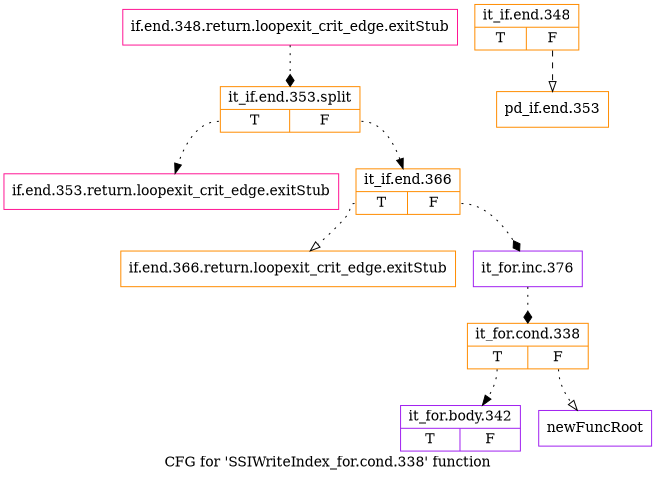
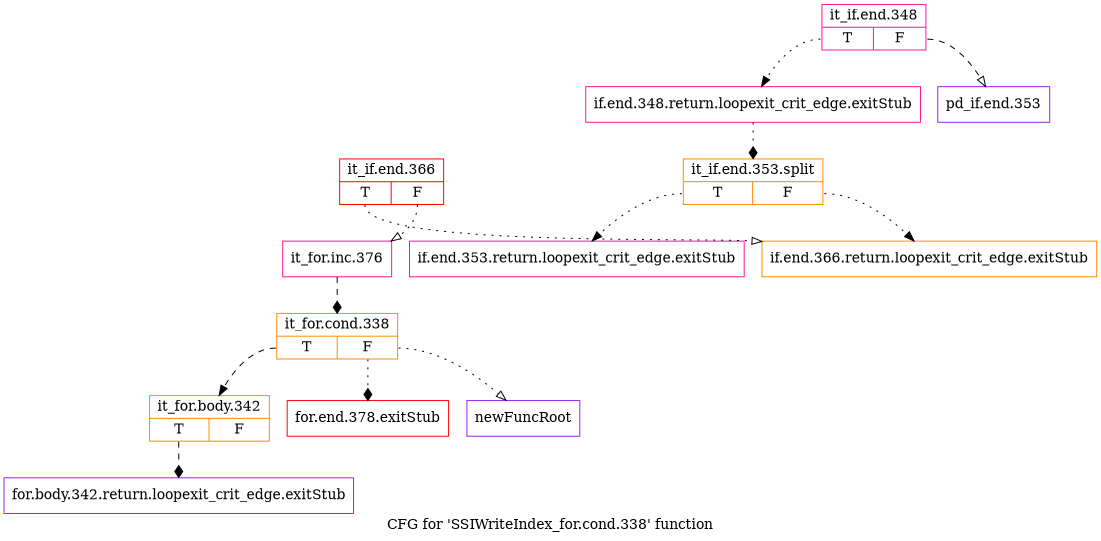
node "it_if.end.348": color darkorange -> deeppink
edge "it_if.end.348" -> "if.end.348.return.loopexit_crit_edge.exitStub": added
node "pd_if.end.353": color darkorange -> purple
edge "it_if.end.353.split" -> "it_if.end.366": now "it_if.end.353.split" -> "if.end.366.return.loopexit_crit_edge.exitStub"
node "it_if.end.366": color darkorange -> red
edge "it_if.end.366" -> "it_for.inc.376": arrowhead diamond -> onormal
node "it_for.inc.376": color purple -> deeppink
edge "it_for.inc.376" -> "it_for.cond.338": style dotted -> dashed
edge "it_for.cond.338" -> "it_for.body.342": style dotted -> dashed
node "for.end.378.exitStub": added
node "it_for.body.342": color purple -> darkorange
node "for.body.342.return.loopexit_crit_edge.exitStub": added
